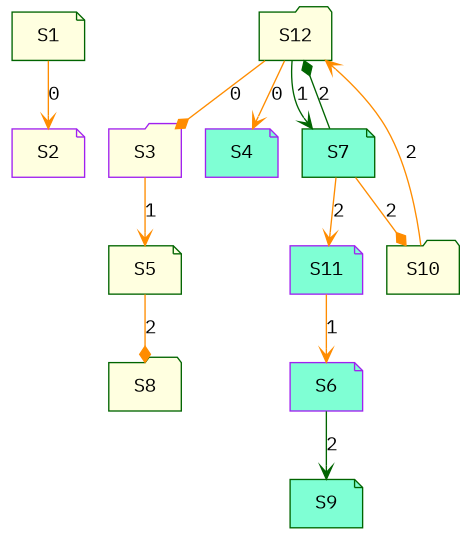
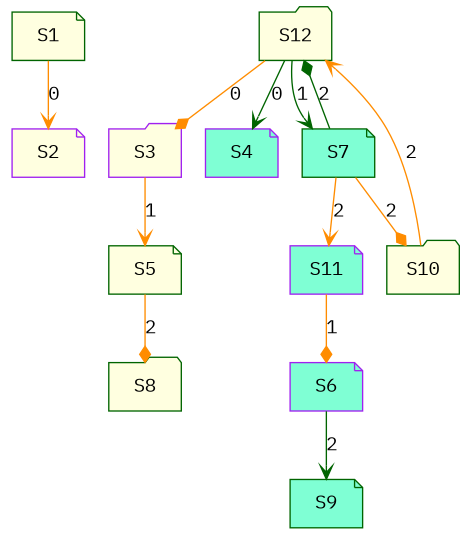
edge "S12" -> "S4": color darkorange -> darkgreen
edge "S11" -> "S6": arrowhead vee -> diamond
